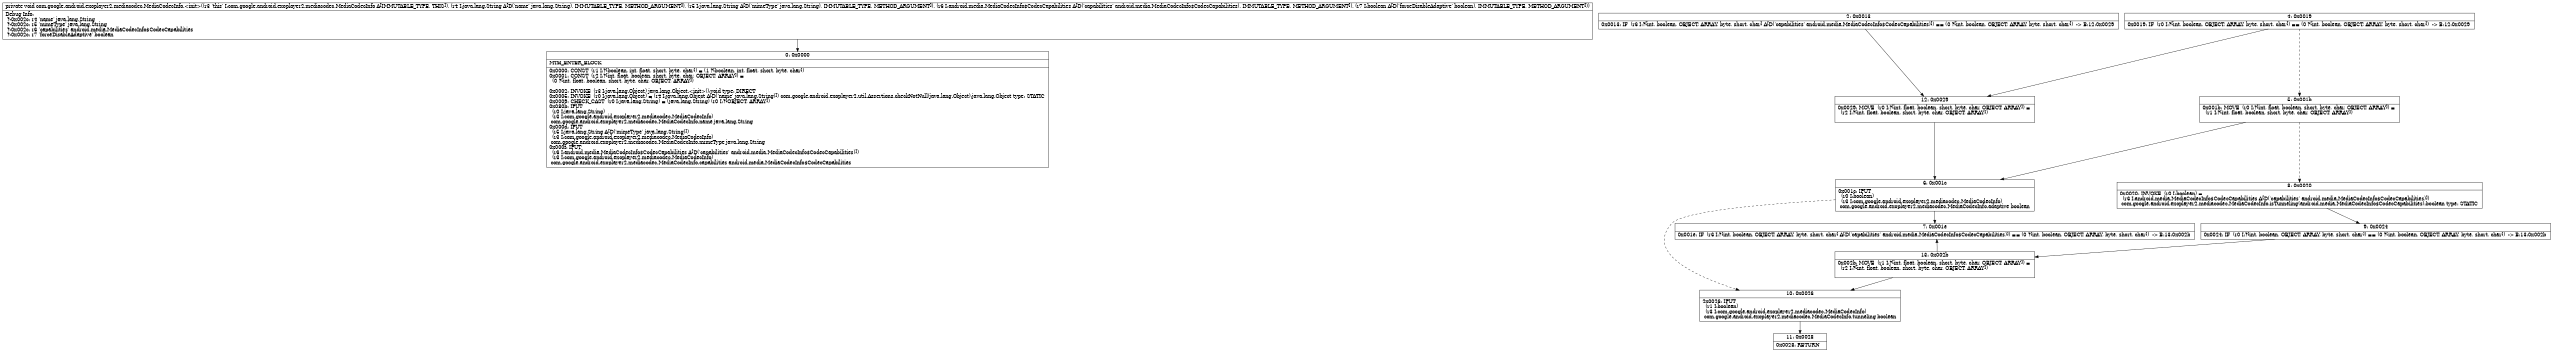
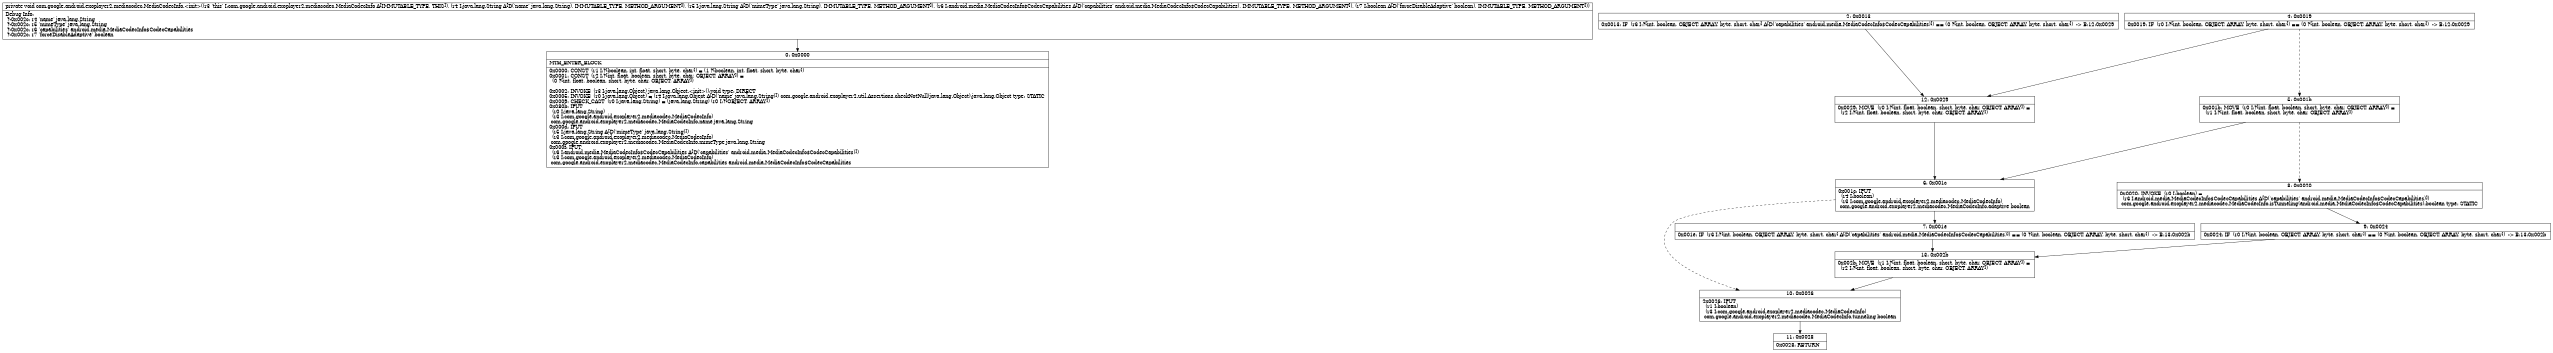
node "6: 0x001c": text "(r0 I:boolean)" -> "(r4 I:boolean)"
edge "13: 0x002b" -> "7: 0x001e": reversed
